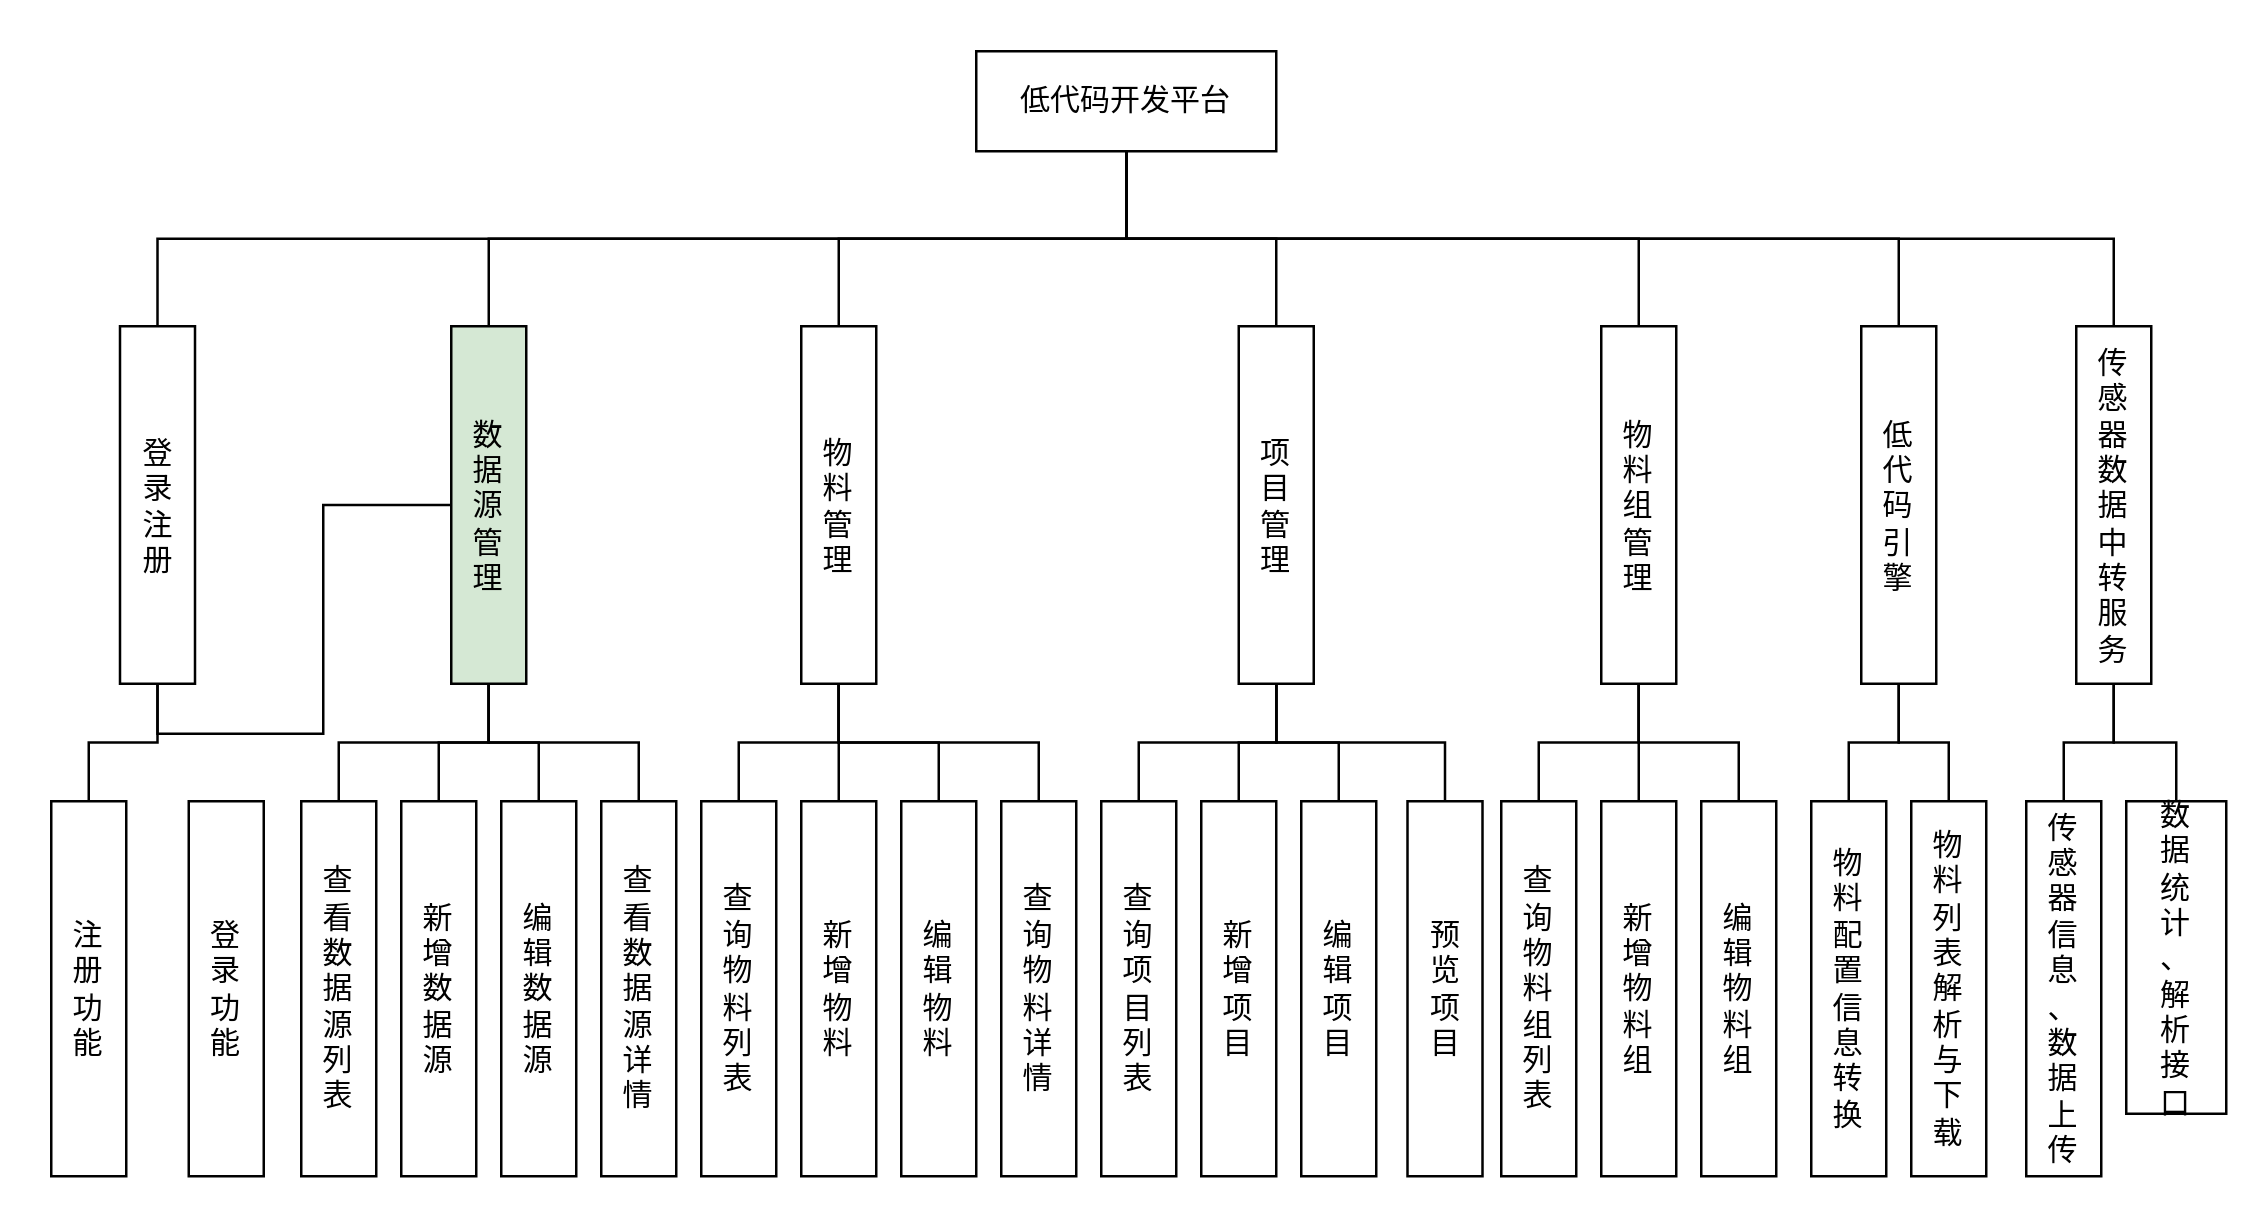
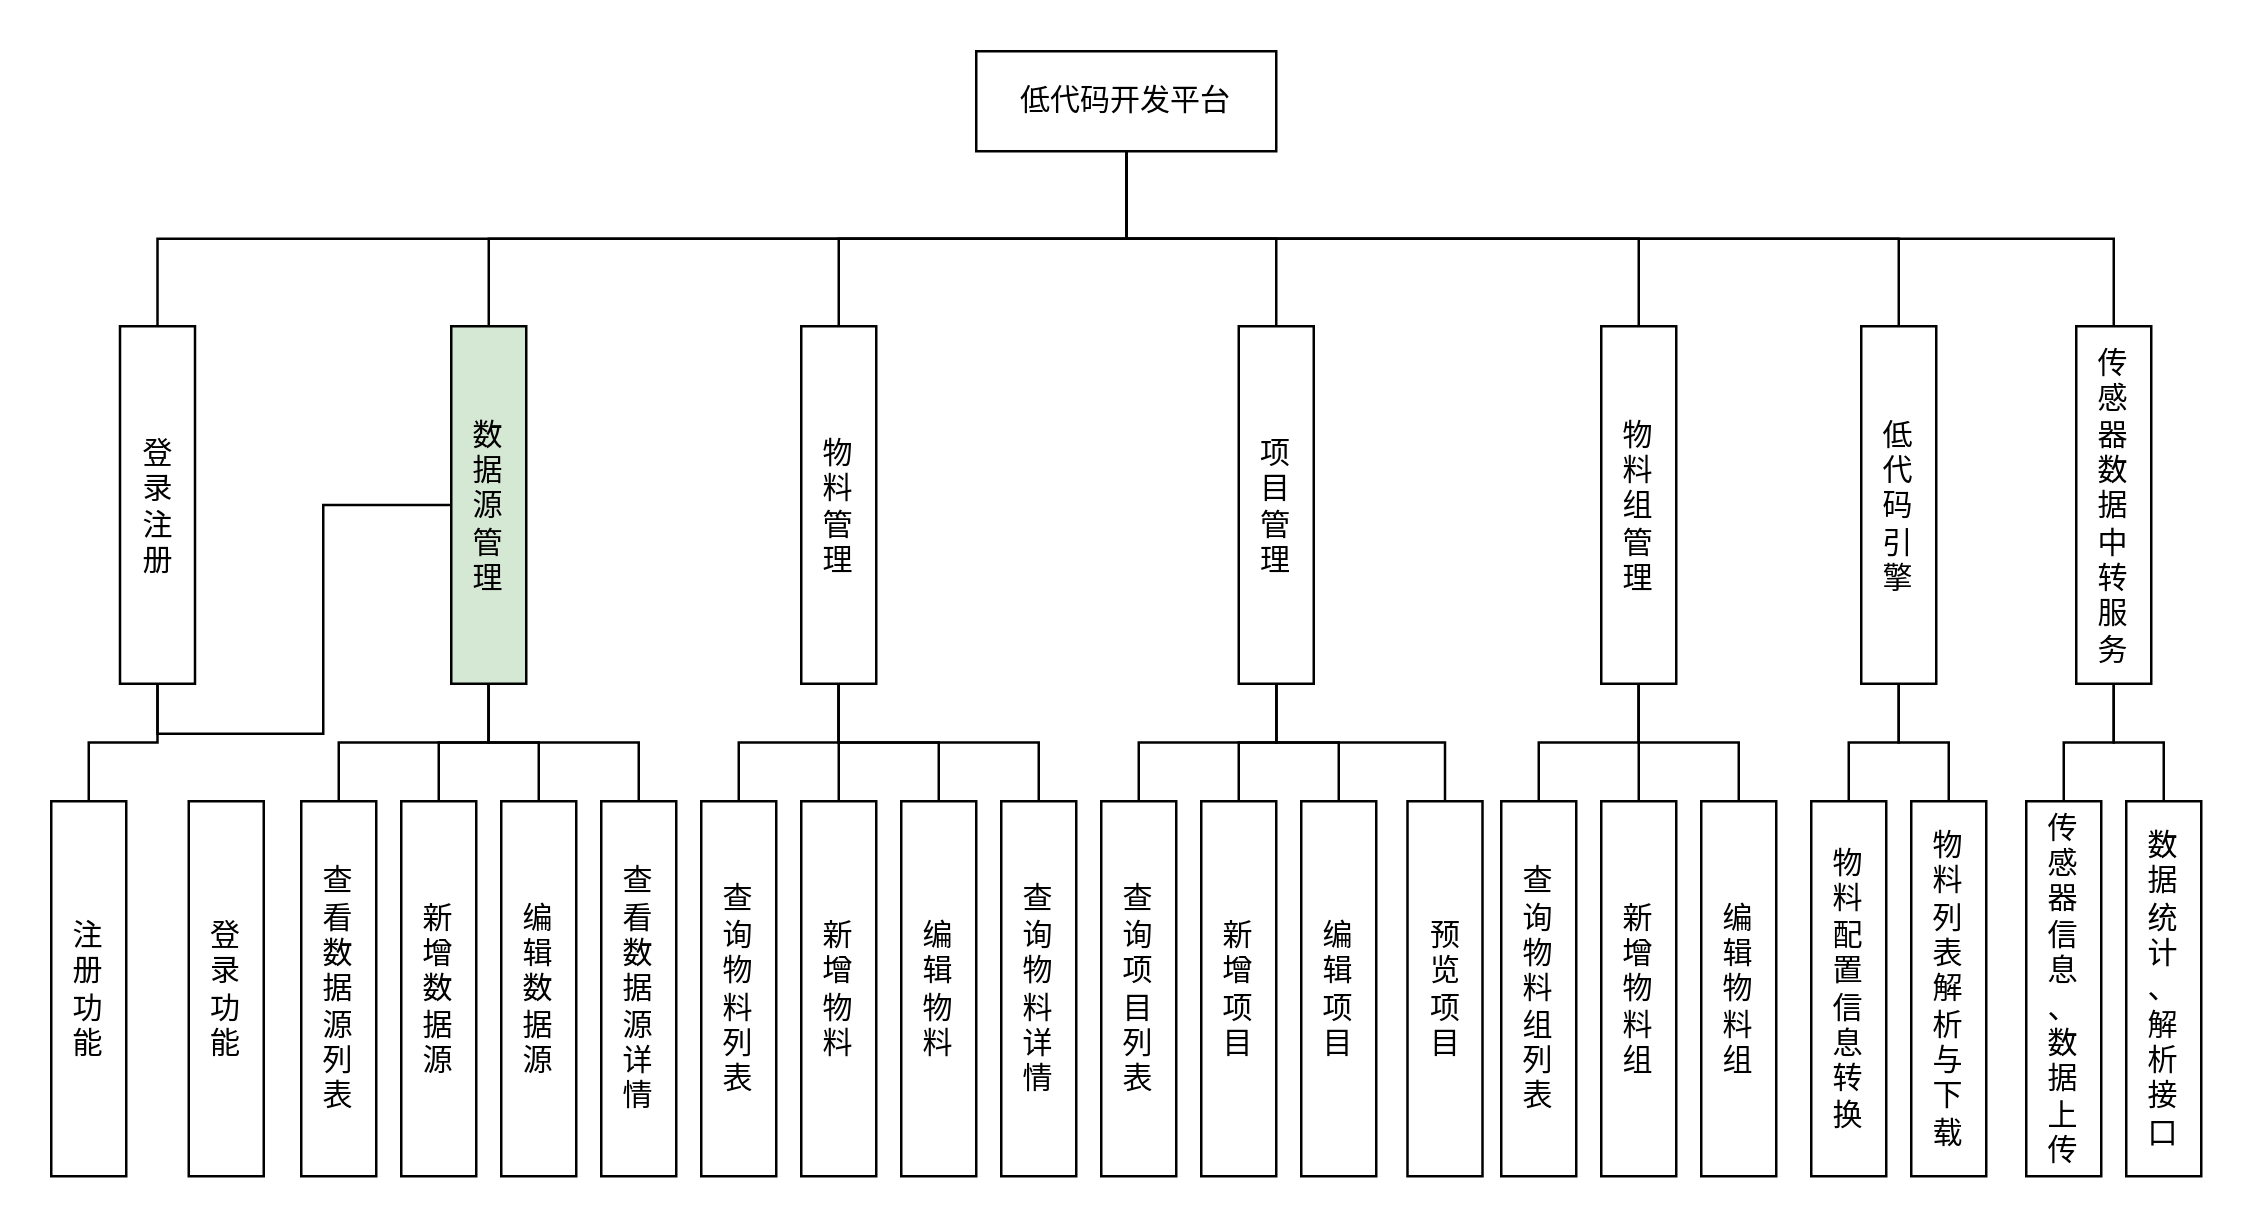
node "数 据 统 计 、 解 析 接 口": size 100x313 -> 75x375
